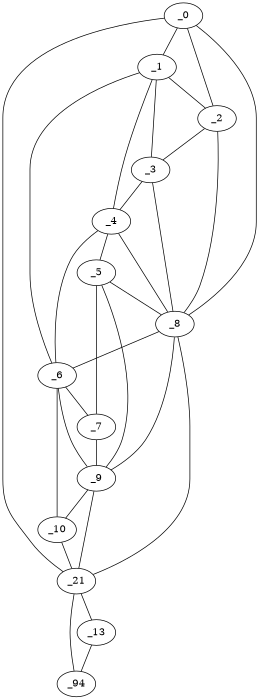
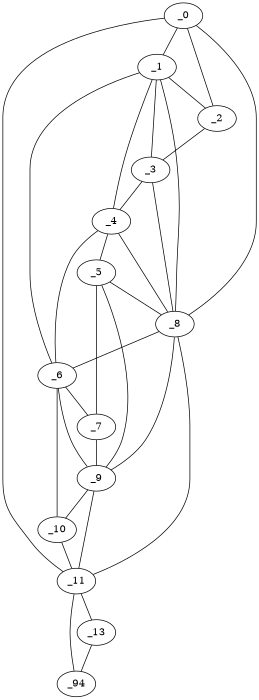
edge "_2" -- "_8": now "_1" -- "_8"
node "_21": label "_21" -> "_11"
